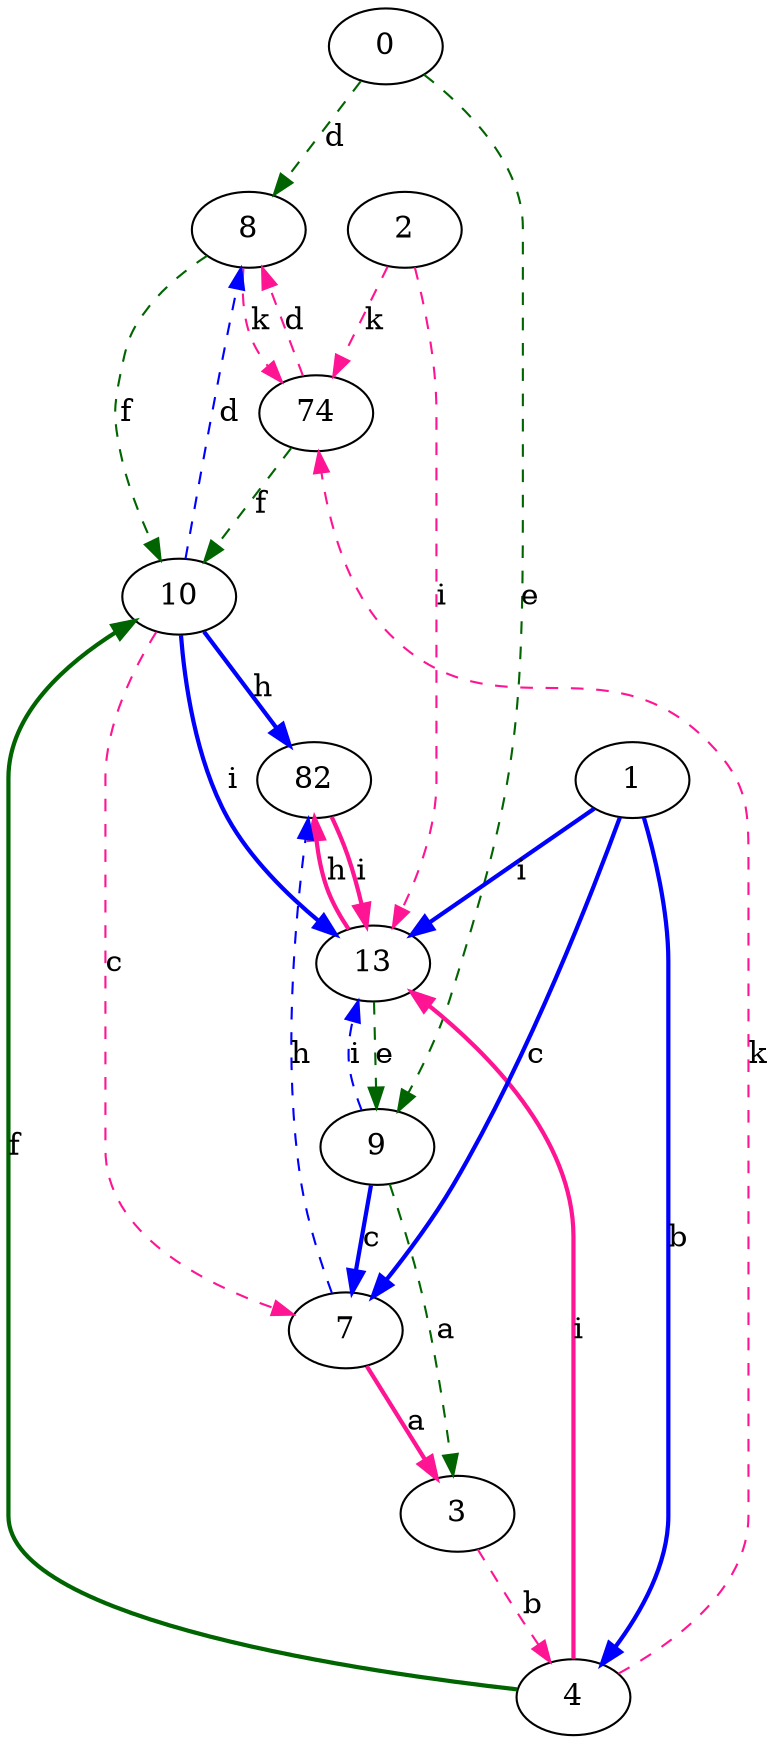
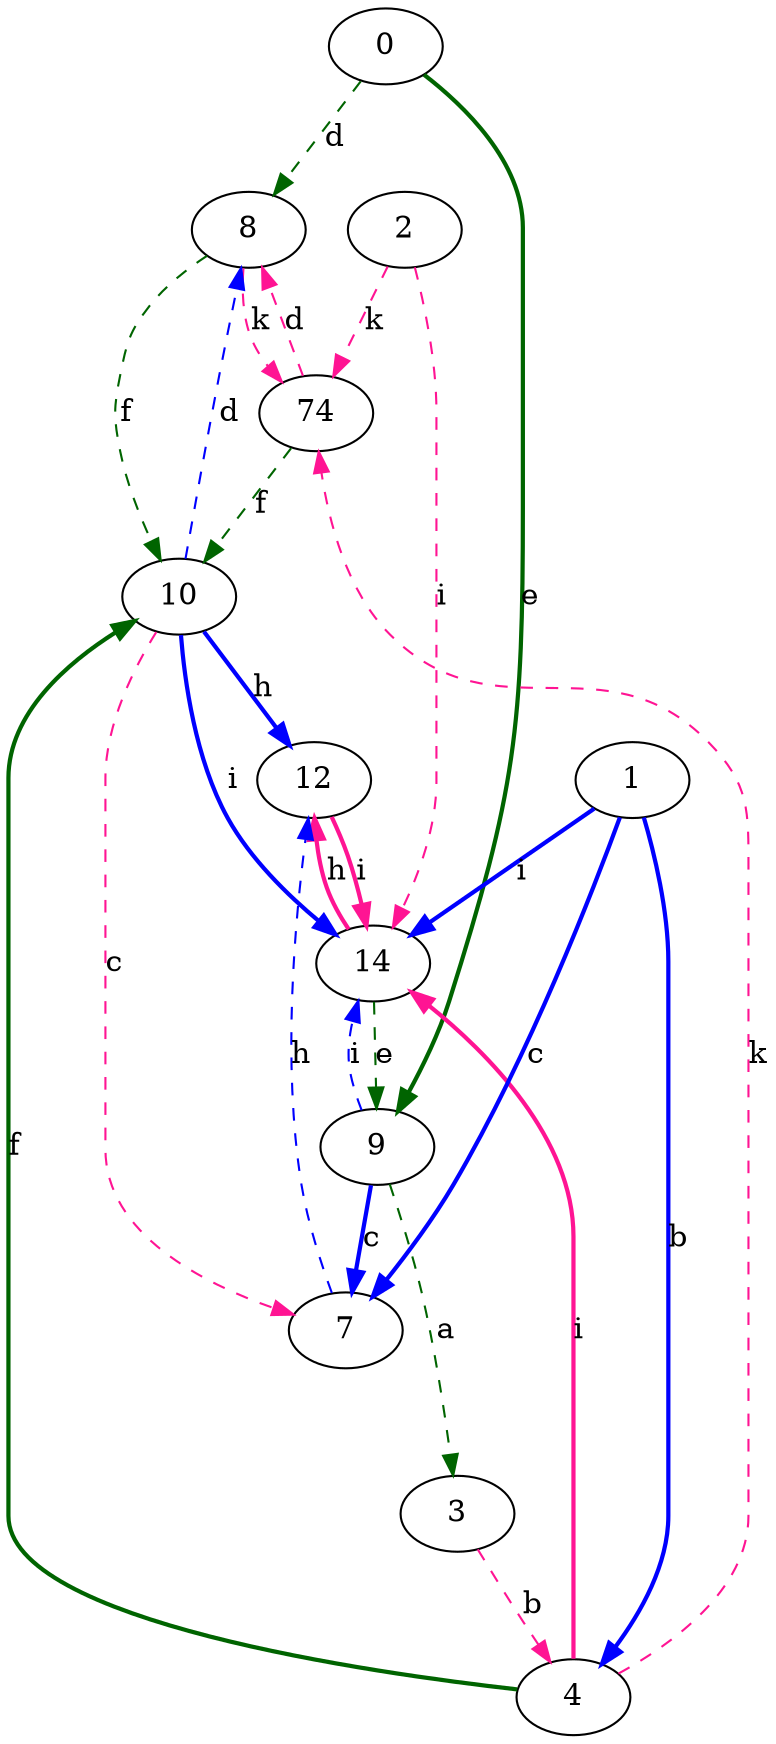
edge "0" -> "9": style dashed -> bold
node "82": label "82" -> "12"
node "13": label "13" -> "14"
edge "7" -> "3": removed, label "a"
